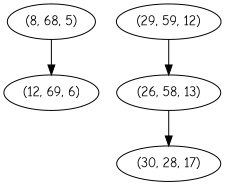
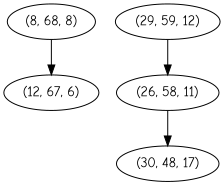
node "(8, 68, 5)": label "(8, 68, 5)" -> "(8, 68, 8)"
node "(12, 69, 6)": label "(12, 69, 6)" -> "(12, 67, 6)"
node "(26, 58, 13)": label "(26, 58, 13)" -> "(26, 58, 11)"
node "(30, 28, 17)": label "(30, 28, 17)" -> "(30, 48, 17)"
